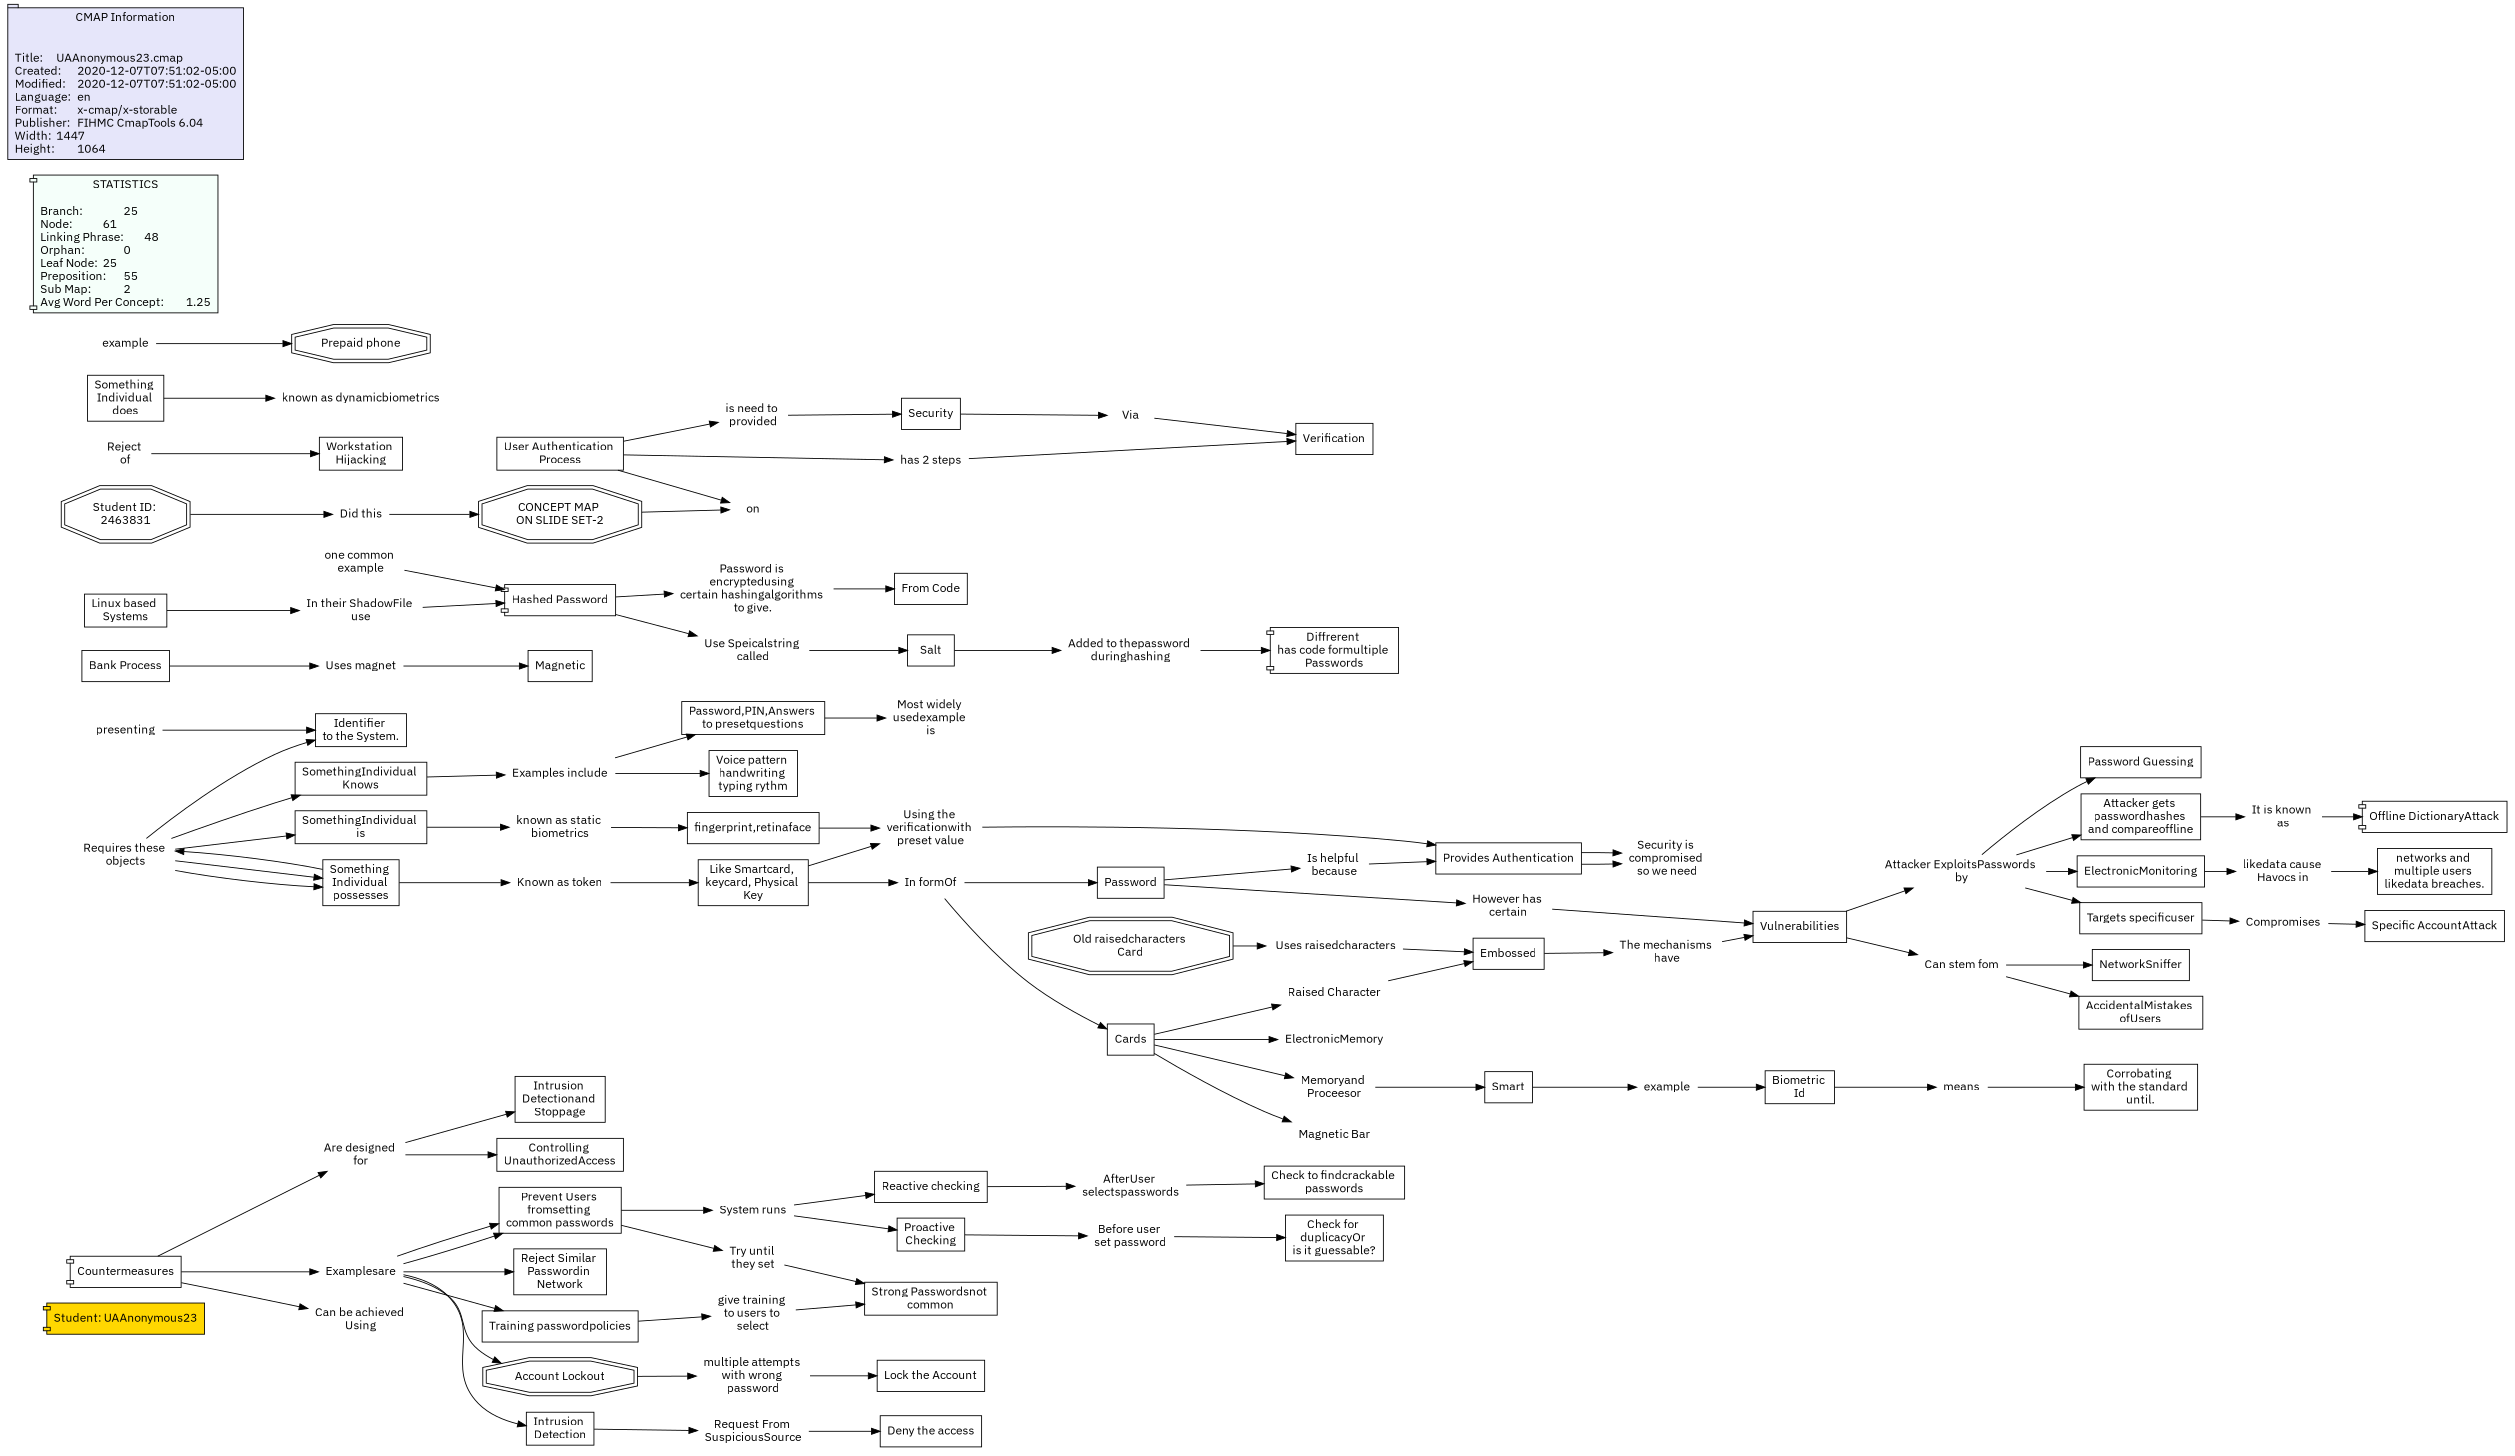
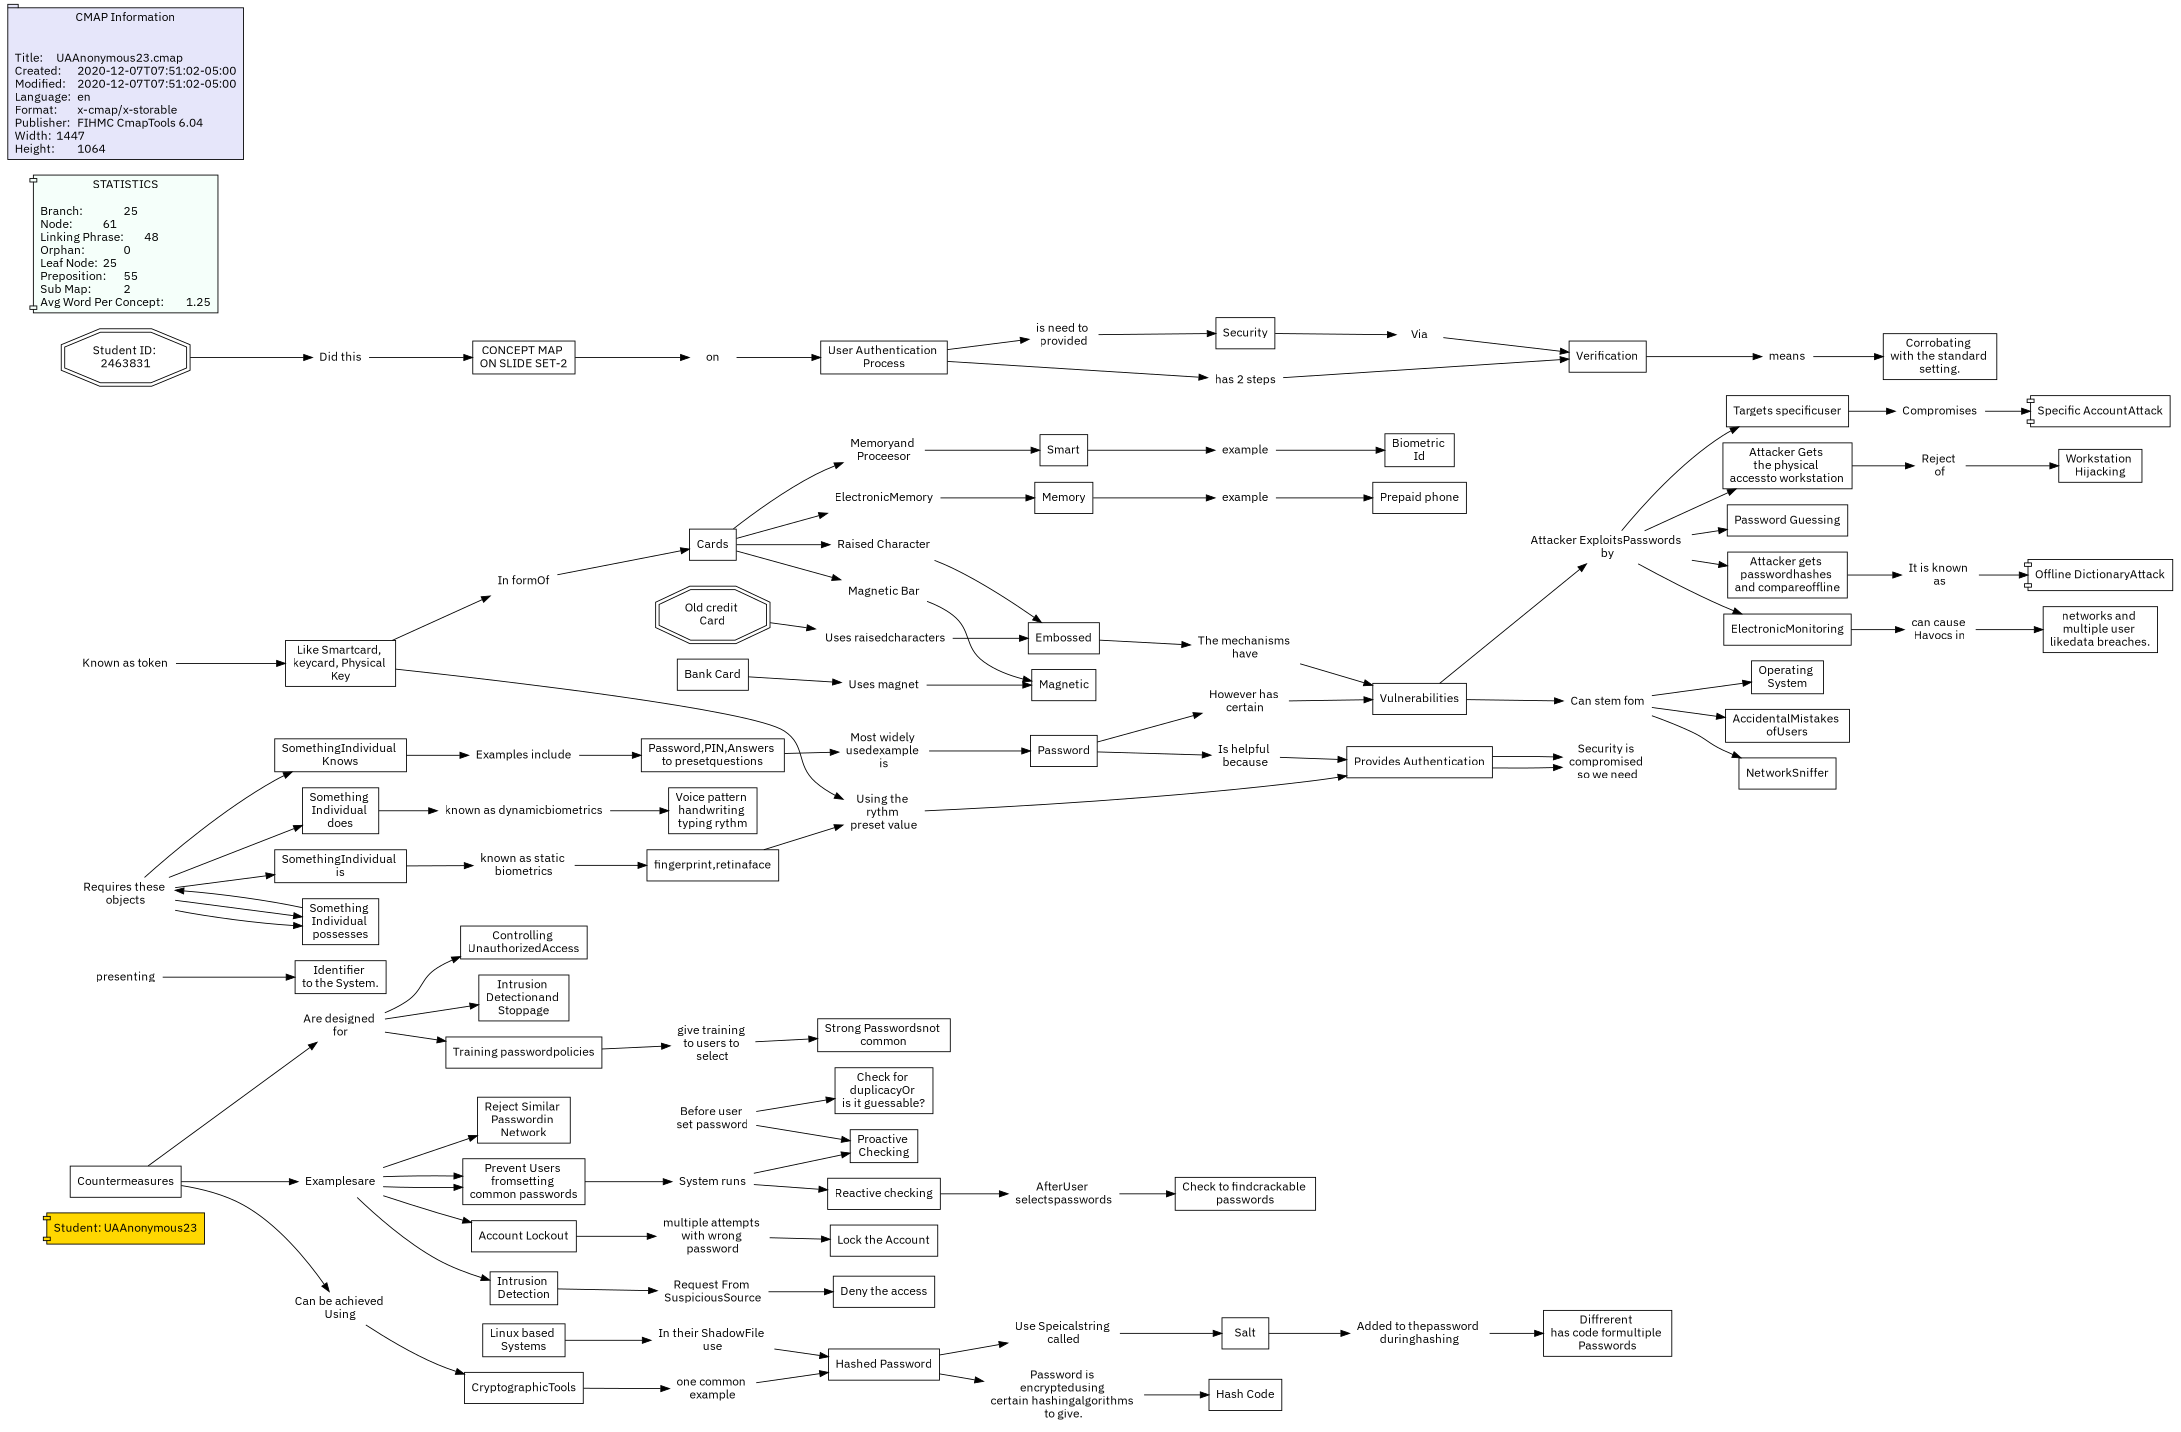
node "Prepaid phone": shape doubleoctagon -> box
node "Attacker Gets the physical accessto workstation": added
edge "User Authentication Process" -> "on": reversed
node "Memory": added
node "CONCEPT MAP ON SLIDE SET-2": shape doubleoctagon -> box
node "From Code": label "From Code" -> "Hash Code"
node "Hashed Password": shape component -> box
edge "Magnetic Bar" -> "Magnetic": added
node "Diffrerent has code formultiple Passwords": shape component -> box
node "Bank Process": label "Bank Process" -> "Bank Card"
node "Operating System": added
edge "Examples include" -> "Voice pattern handwriting typing rythm": now "known as dynamicbiometrics" -> "Voice pattern handwriting typing rythm"
edge "Requires these objects" -> "Identifier to the System.": now "Requires these objects" -> "Something Individual does"
node "Using the verificationwith preset value": label "Using the verificationwith preset value" -> "Using the rythm preset value"
node "likedata cause Havocs in": label "likedata cause Havocs in" -> "can cause Havocs in"
node "networks and multiple users likedata breaches.": label "networks and multiple users likedata breaches." -> "networks and multiple user likedata breaches."
edge "Something Individual possesses" -> "Known as token": removed
edge "In formOf" -> "Password": now "Most widely usedexample is" -> "Password"
node "Specific AccountAttack": shape box -> component
node "Old raisedcharacters Card": label "Old raisedcharacters Card" -> "Old credit Card"
edge "Biometric Id" -> "means": now "Verification" -> "means"
node "Corrobating with the standard until.": label "Corrobating with the standard until." -> "Corrobating with the standard setting."
edge "Proactive Checking" -> "Before user set password": reversed
node "Try until they set": removed
node "Countermeasures": shape component -> box
edge "Examplesare" -> "Training passwordpolicies": now "Are designed for" -> "Training passwordpolicies"
node "Account Lockout": shape doubleoctagon -> box
node "CryptographicTools": added
